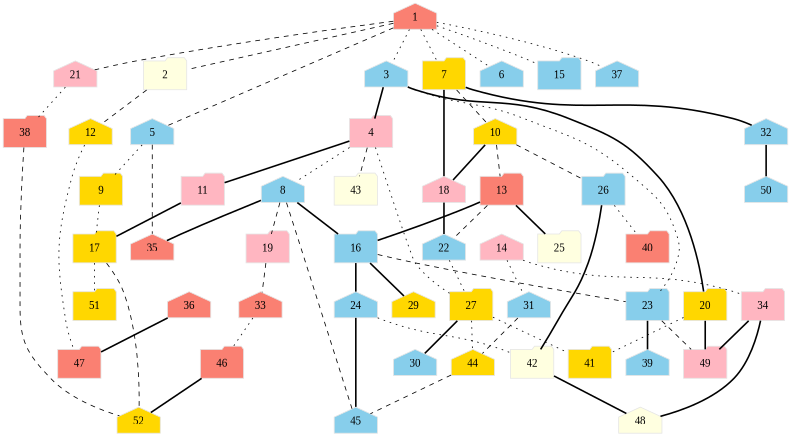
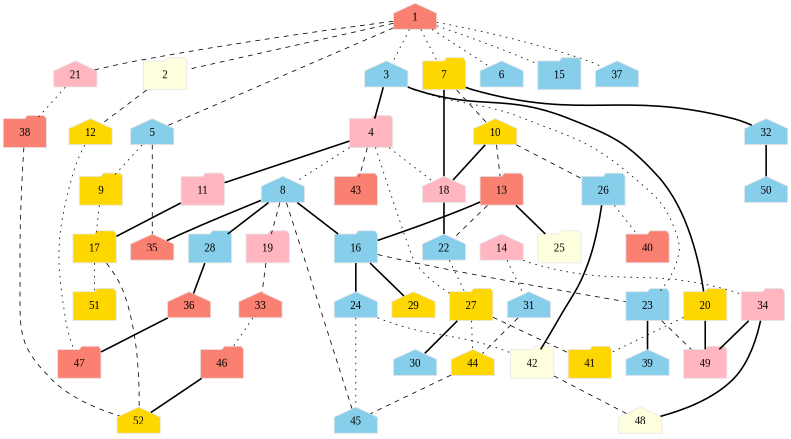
edge "4" -- "18": added
node "43": fillcolor lightyellow -> salmon
node "28": added
edge "27" -- "41": style dotted -> dashed
edge "24" -- "45": style bold -> dotted
edge "42" -- "48": style bold -> dashed
